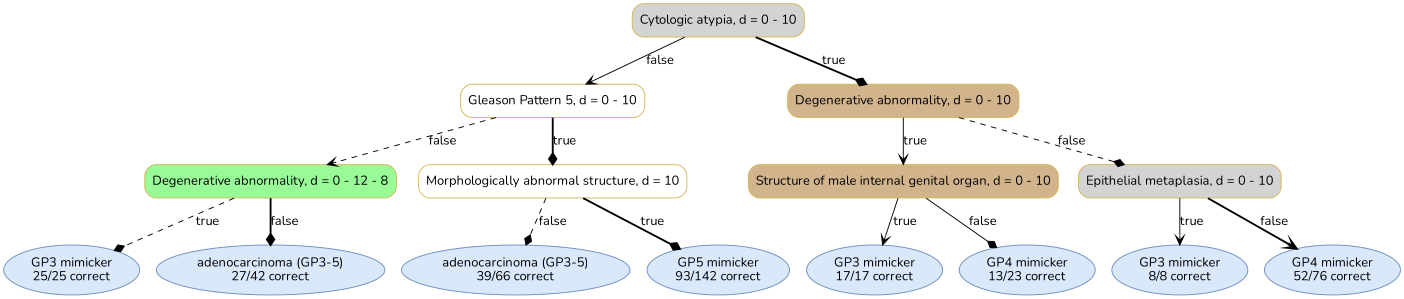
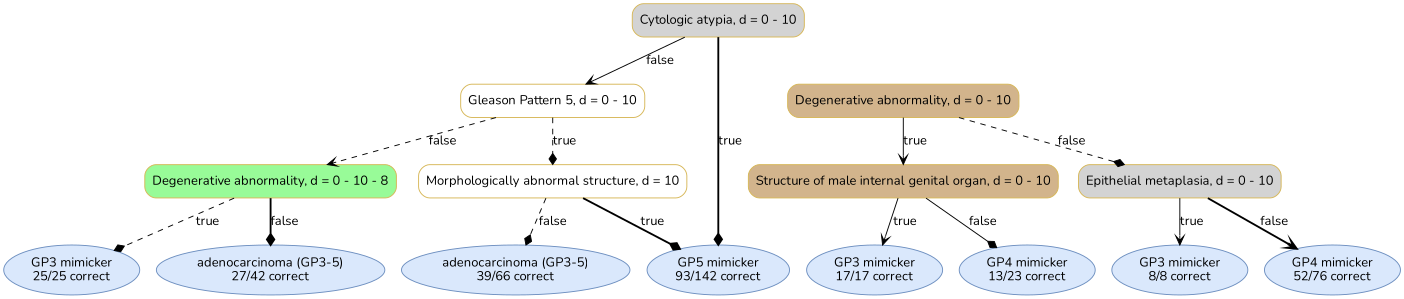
edge "Cytologic atypia, d = 0 - 10" -> "Degenerative abnormality, d = 0 - 10": now "Cytologic atypia, d = 0 - 10" -> "GP5 mimicker"
edge "Gleason Pattern 5, d = 0 - 10" -> "Morphologically abnormal structure, d = 10": style bold -> dashed
node "Degenerative abnormality, d = 0 - 12 - 8": label "Degenerative abnormality, d = 0 - 12 - 8" -> "Degenerative abnormality, d = 0 - 10 - 8"
